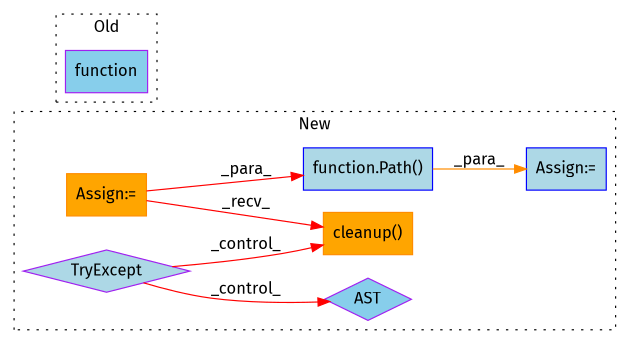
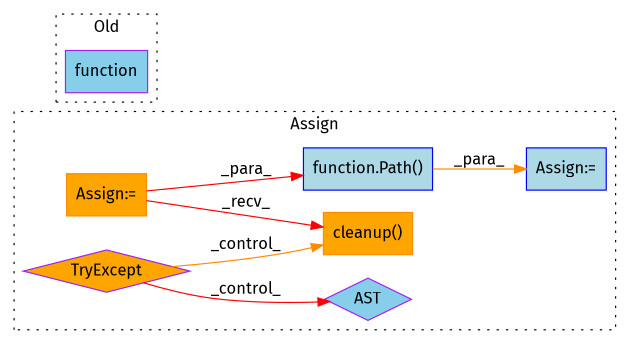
cluster "New": label "New" -> "Assign"
edge "TryExcept" -> "cleanup()": color red -> darkorange
node "TryExcept": fillcolor lightblue -> orange
